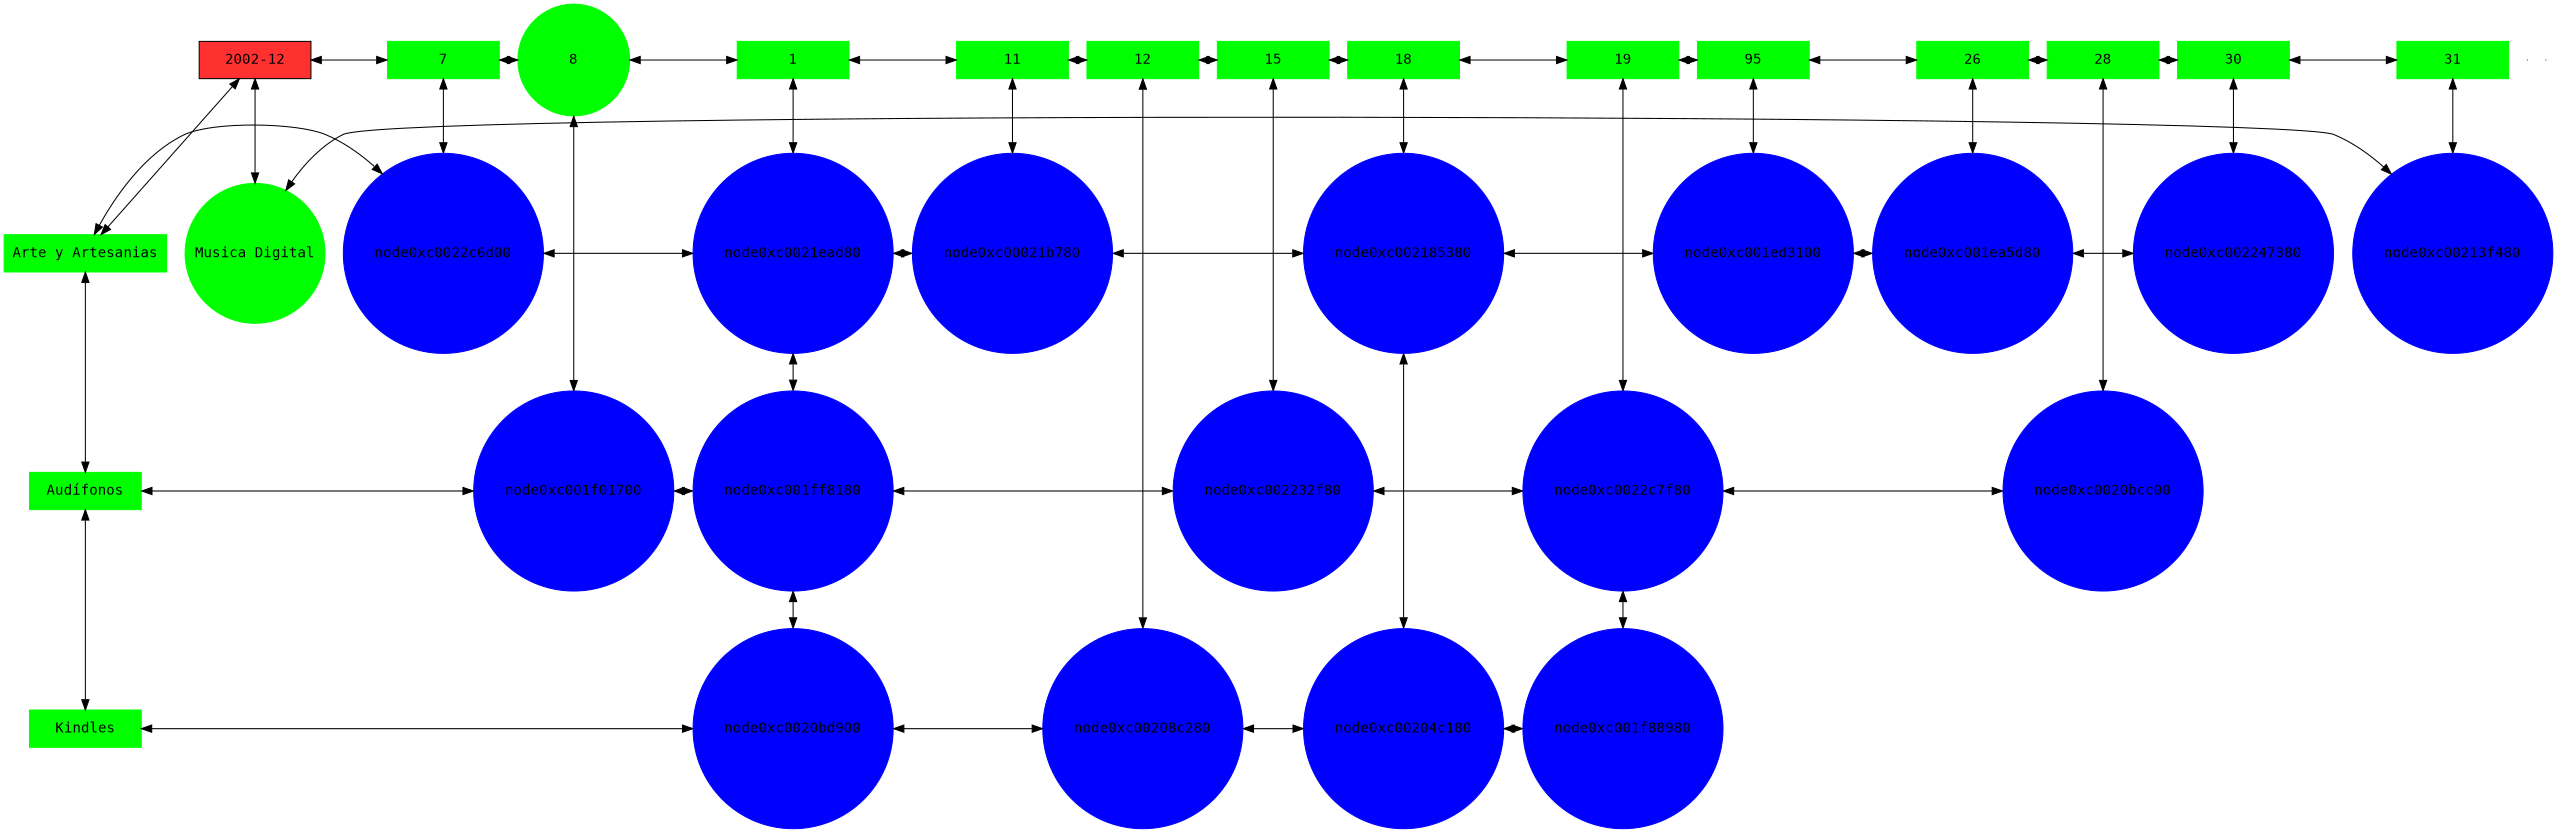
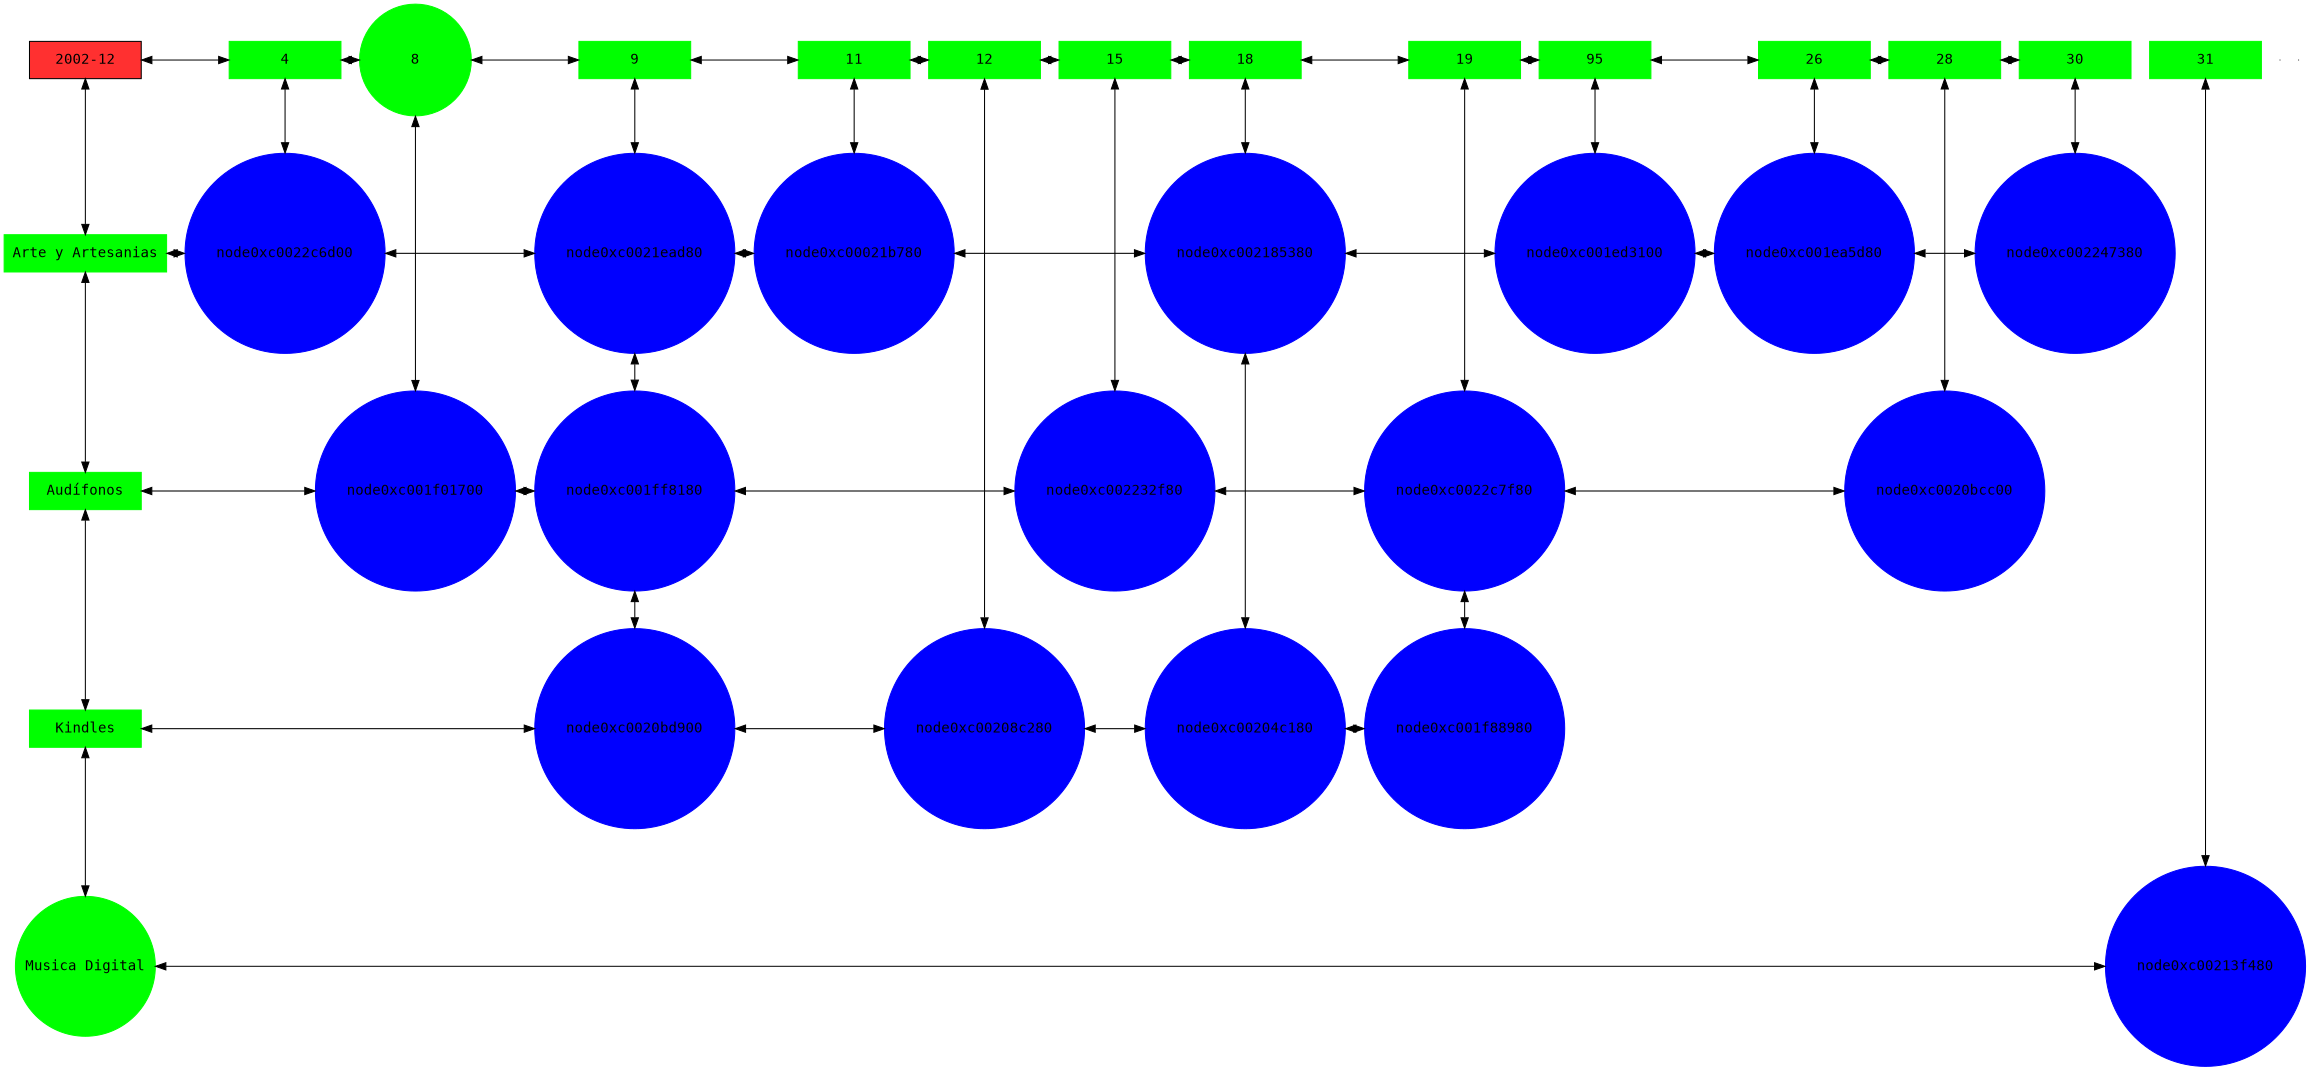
node "7": label "7" -> "4"
node "1": label "1" -> "9"
edge "30" -- "31": removed
edge "2002-12" -- "Musica Digital": now "Kindles" -- "Musica Digital"
